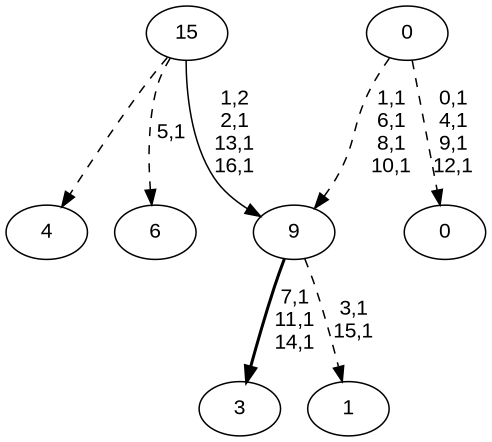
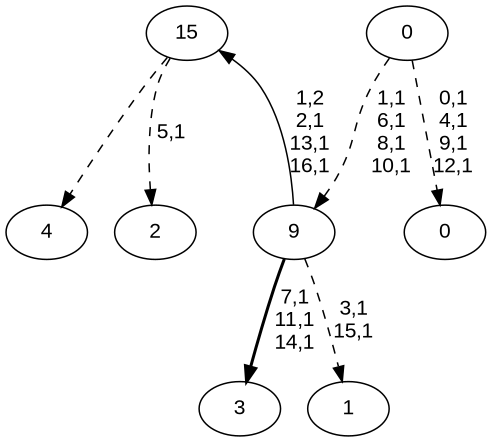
edge "15" -> "9": reversed
node "6": label "6" -> "2"
